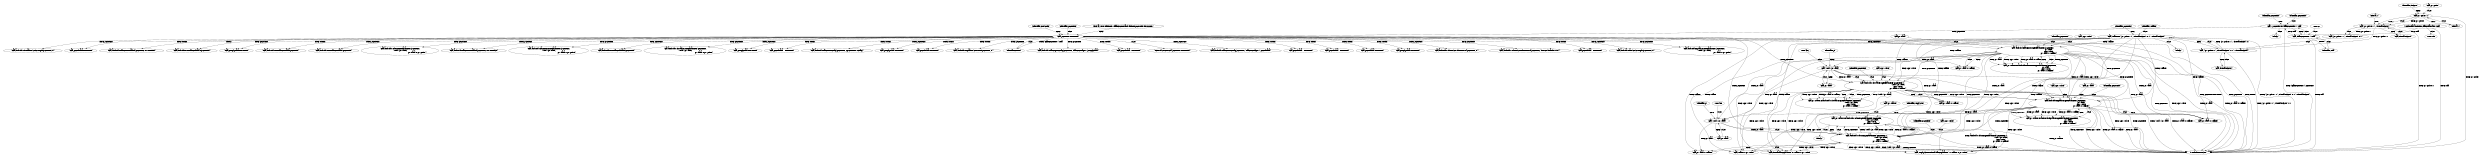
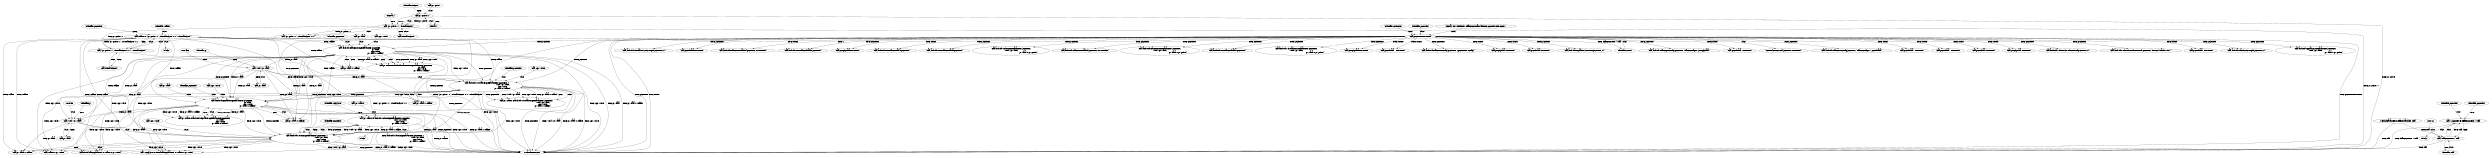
edge "(Call,* pContext = (EffectContext *) self)" -> "(Call,pContext == NULL)": removed, label "DDG: pContext"
node "1000109": removed
edge "(Call,(EffectContext *) self)" -> "(Identifier,self)": label "NULL: " -> "CFG: "
edge "(Call,* pContext = (EffectContext *) self)" -> "(MethodReturn,int)": label "DDG: (EffectContext *) pContext" -> "DDG: (EffectContext *) self"
